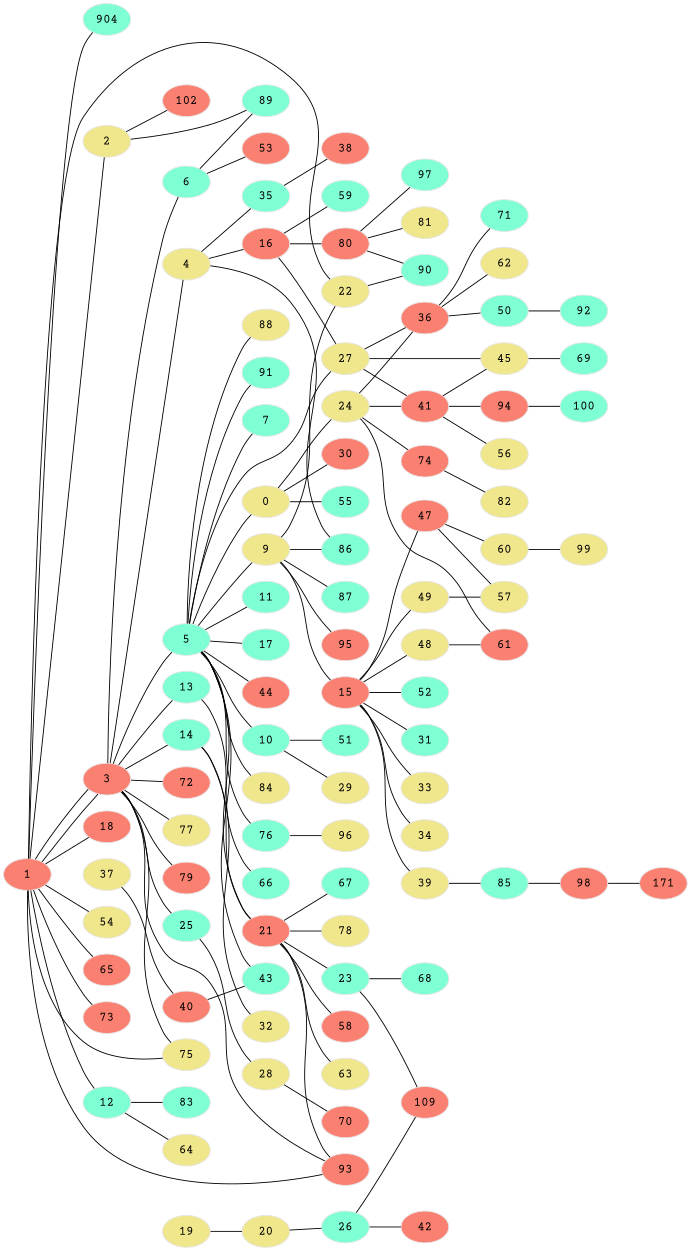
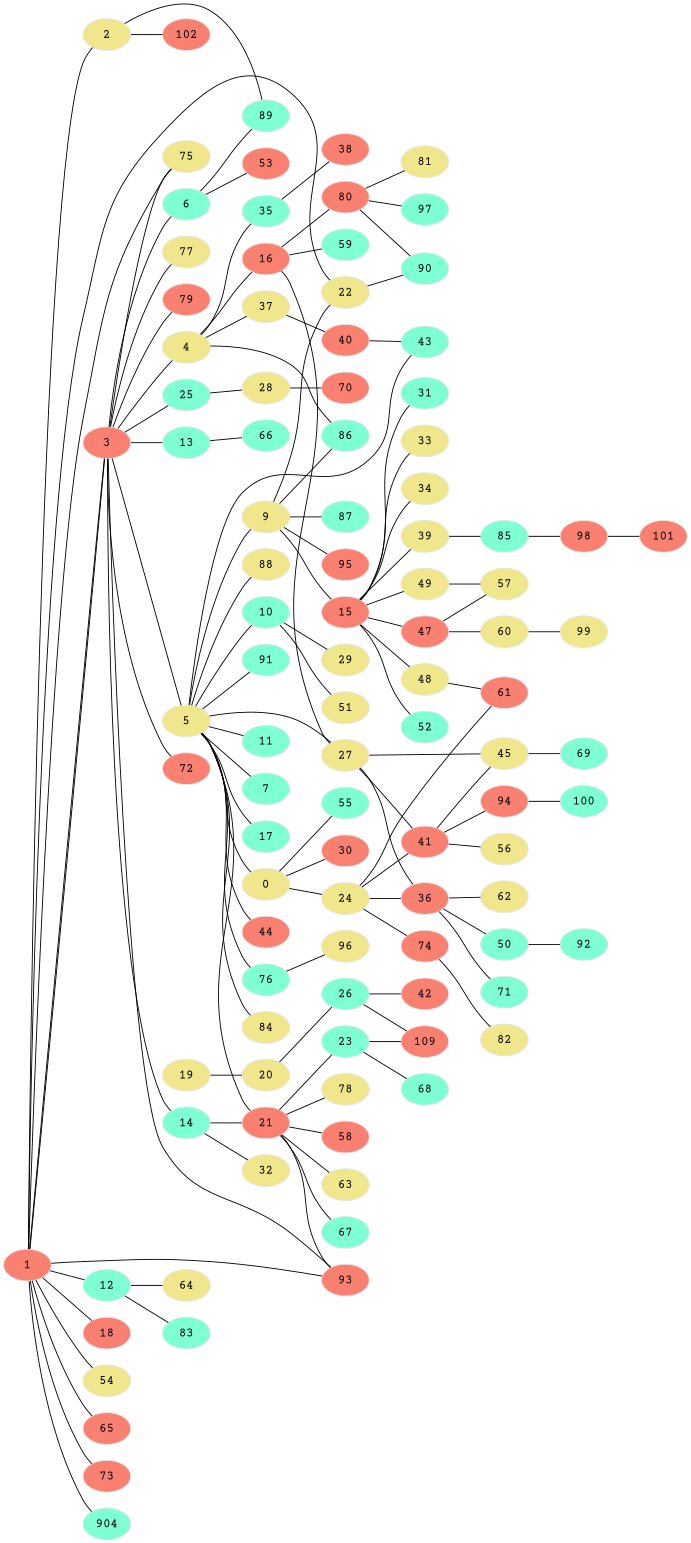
edge "37" -- "4": added
node "5": fillcolor aquamarine -> khaki
node "51": fillcolor aquamarine -> khaki
node "171": label "171" -> "101"
